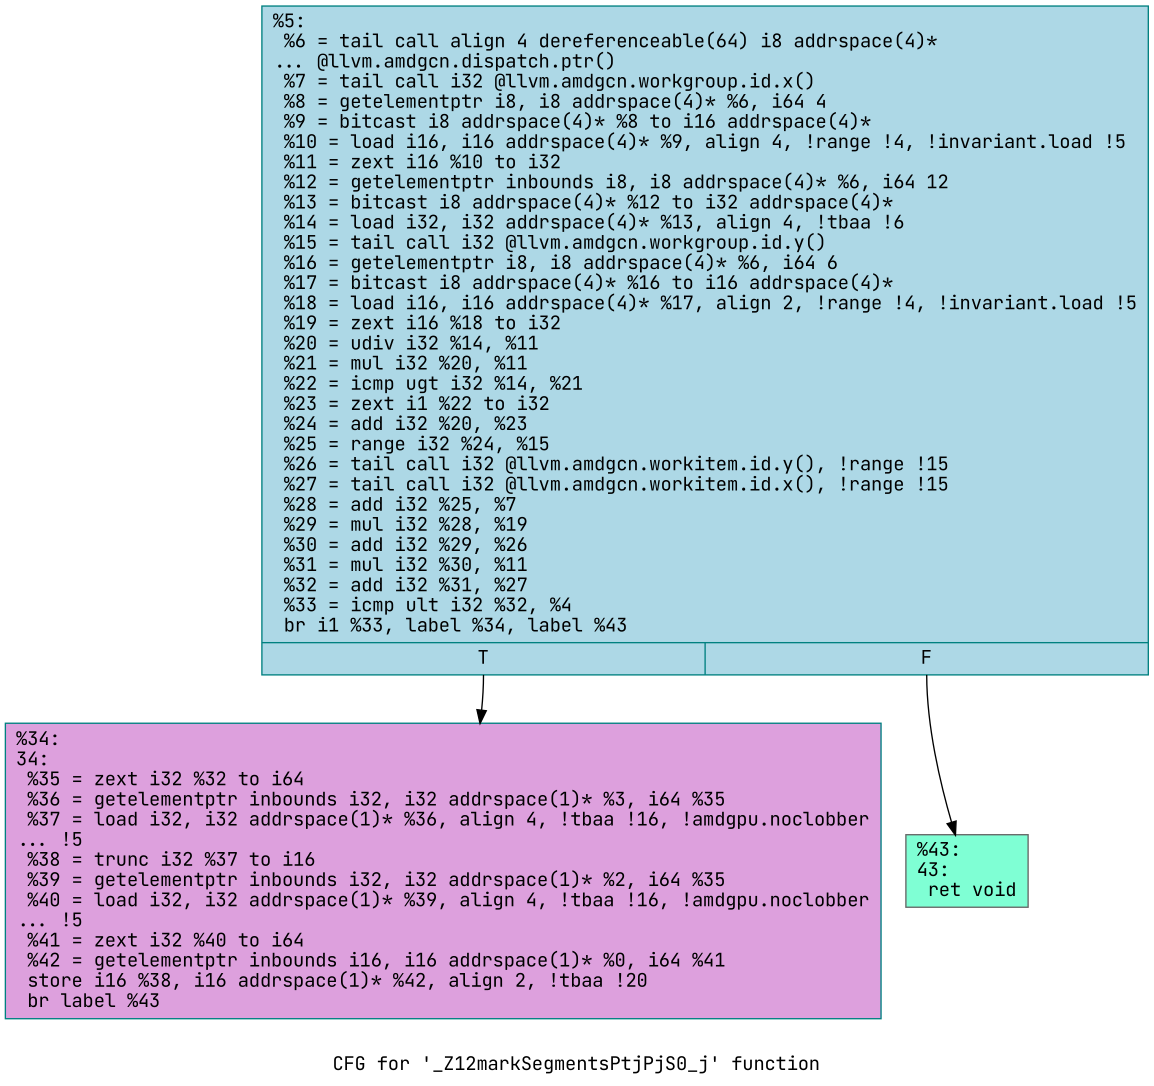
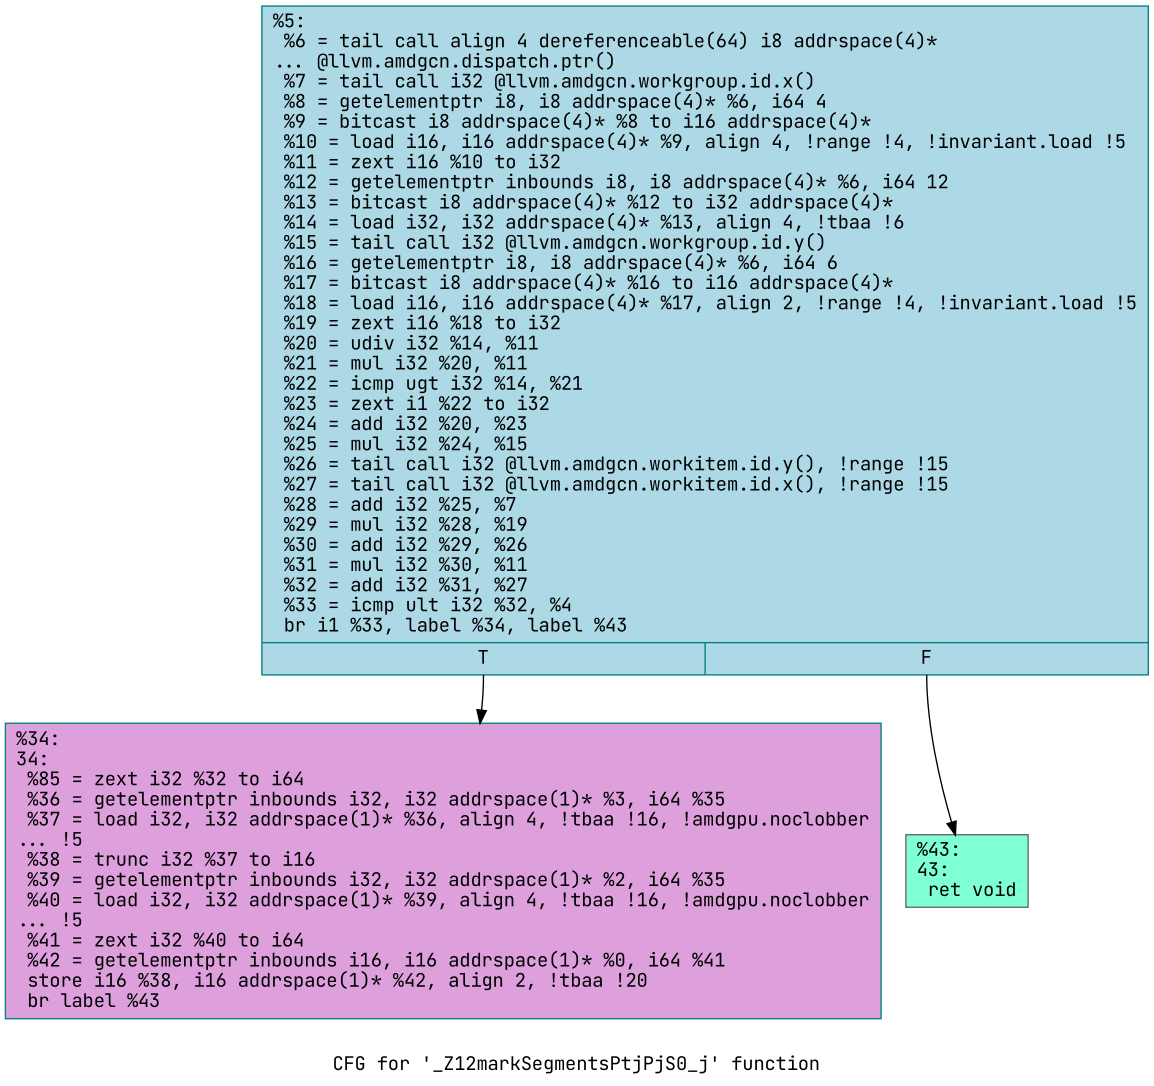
node "%5:": text "%25 = range i32 %24, %15" -> "%25 = mul i32 %24, %15"
node "%34:": text "%35 = zext i32 %32 to i64" -> "%85 = zext i32 %32 to i64"
